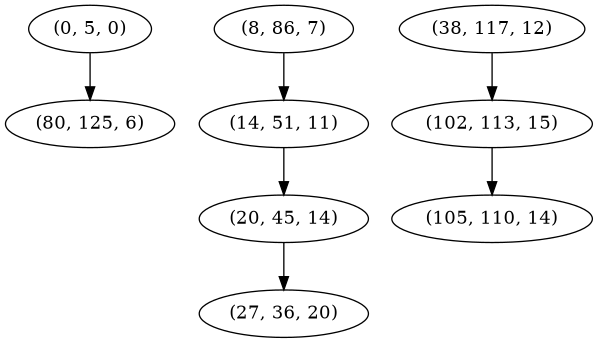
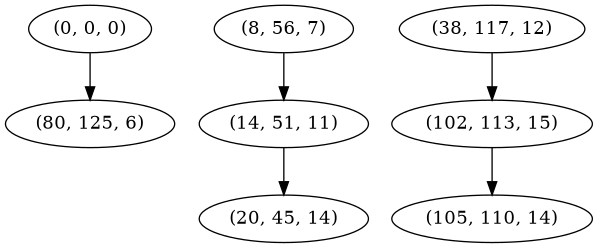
node "(0, 5, 0)": label "(0, 5, 0)" -> "(0, 0, 0)"
node "(8, 86, 7)": label "(8, 86, 7)" -> "(8, 56, 7)"
node "(27, 36, 20)": removed
